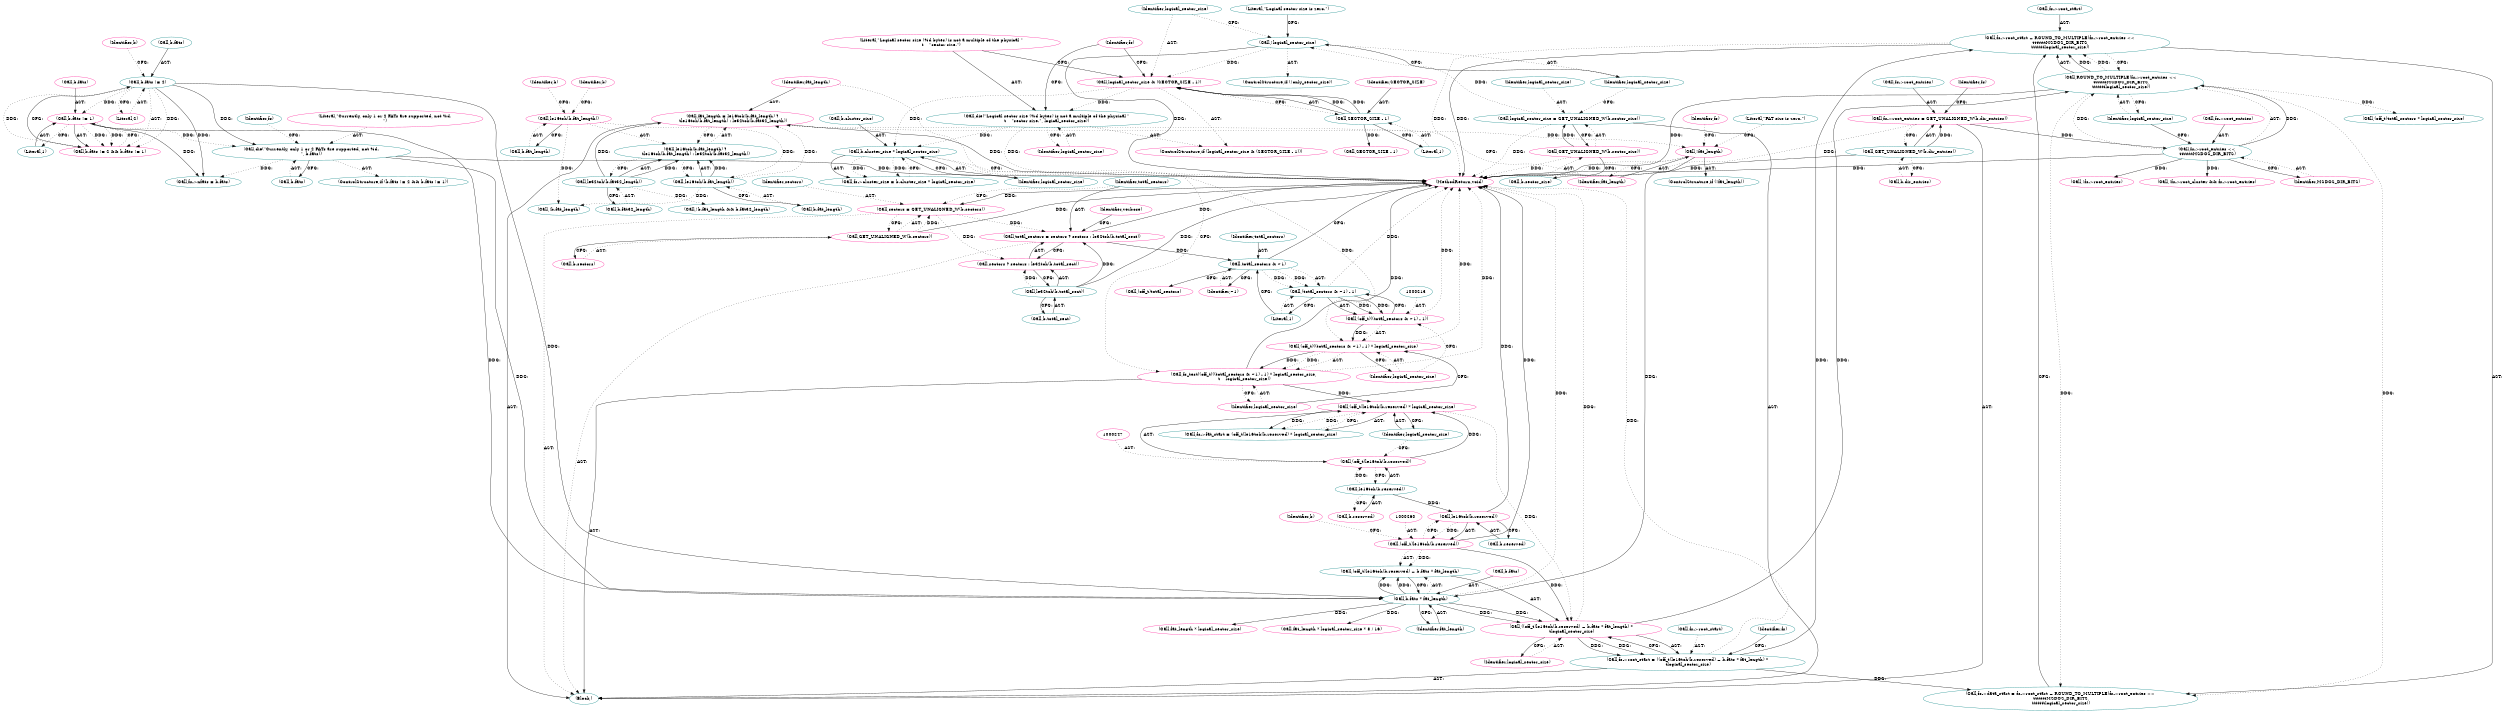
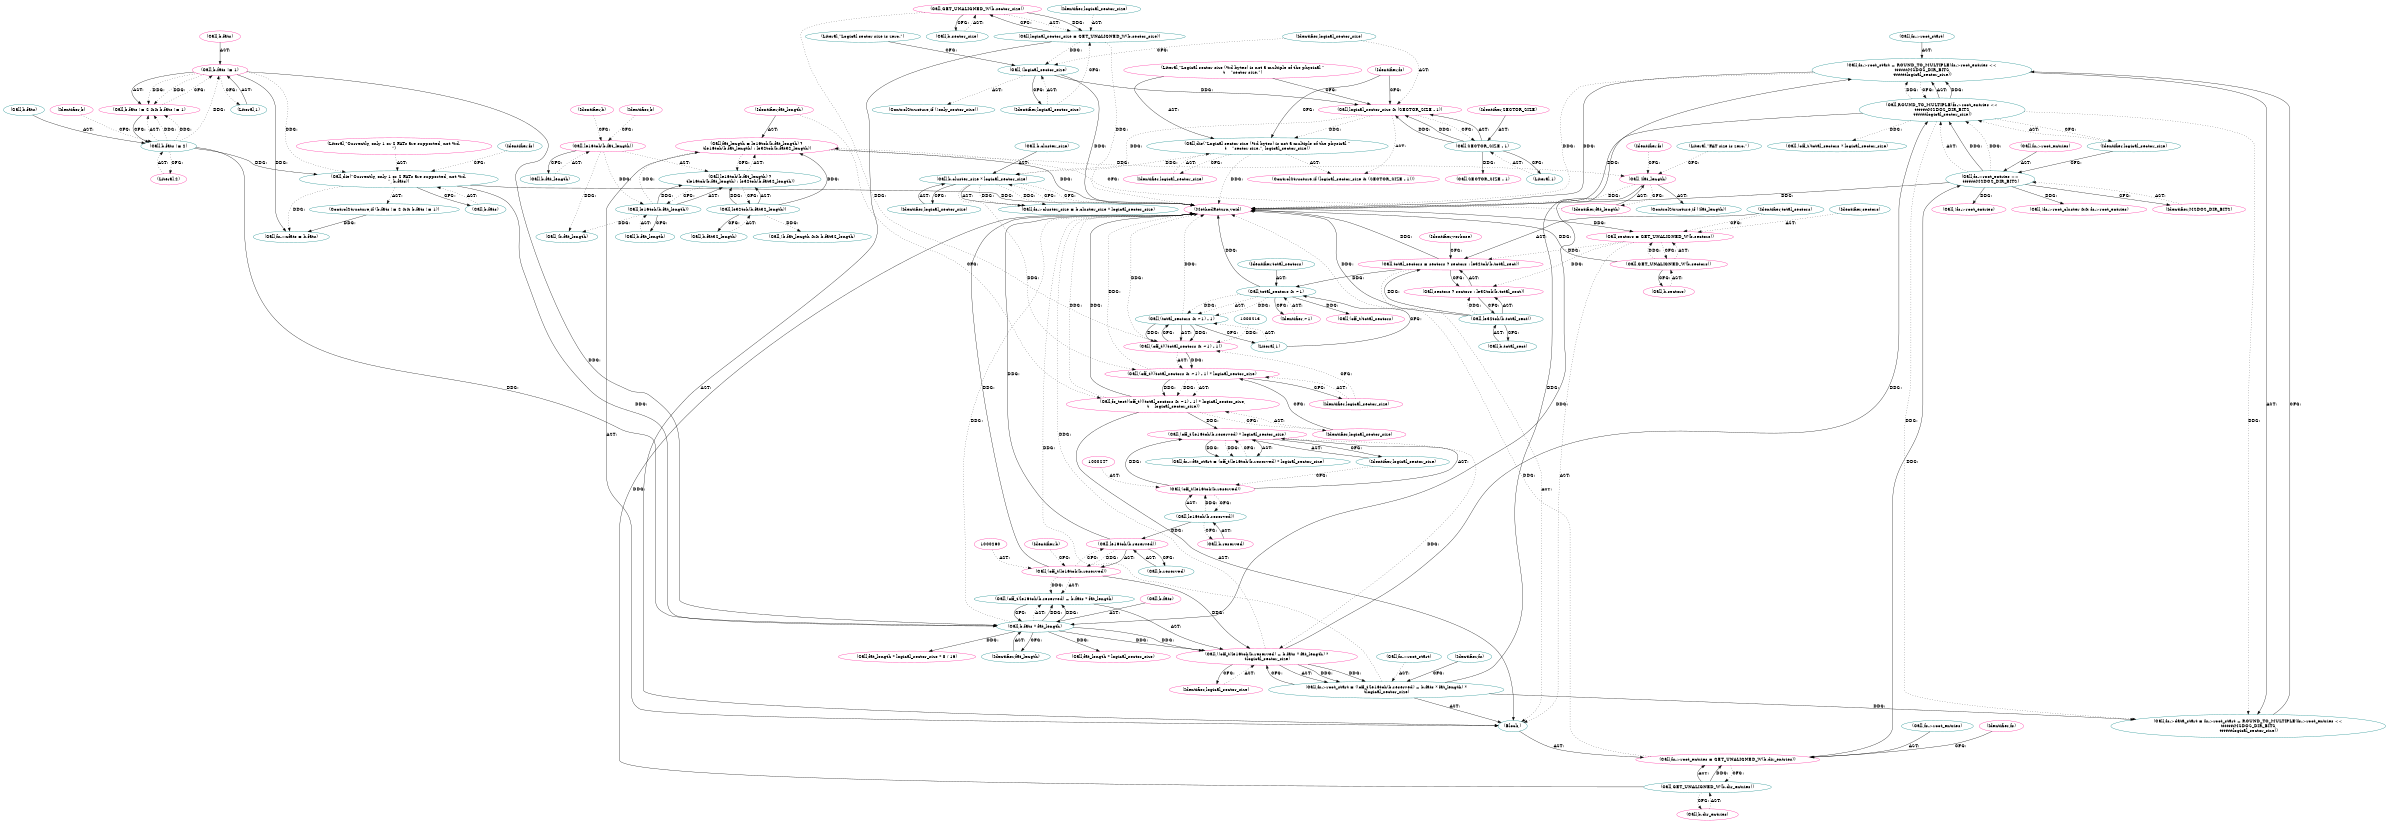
edge "(Call,!logical_sector_size)" -> "(Call,logical_sector_size & (SECTOR_SIZE - 1))": style dotted -> solid
edge "(Call,b.fats != 2)" -> "(Call,fs->nfats = b.fats)": now "(ControlStructure,if (b.fats != 2 && b.fats != 1))" -> "(Call,fs->nfats = b.fats)"
edge "(Call,GET_UNALIGNED_W(b.sector_size))" -> "(MethodReturn,void)": now "(Call,GET_UNALIGNED_W(b.sector_size))" -> "(Call,(off_t)((total_sectors & ~1) - 1))"
edge "(Call,total_sectors & ~1)" -> "(MethodReturn,void)": label "CFG: " -> "DDG: "
edge "(Call,total_sectors & ~1)" -> "(Call,(off_t)total_sectors)": label "CFG: " -> "DDG: "
edge "1000213" -> "(Call,(off_t)((total_sectors & ~1) - 1))": label "AST: " -> "DDG: "
edge "(Call,fs->root_entries = GET_UNALIGNED_W(b.dir_entries))" -> "(Block,)": reversed
